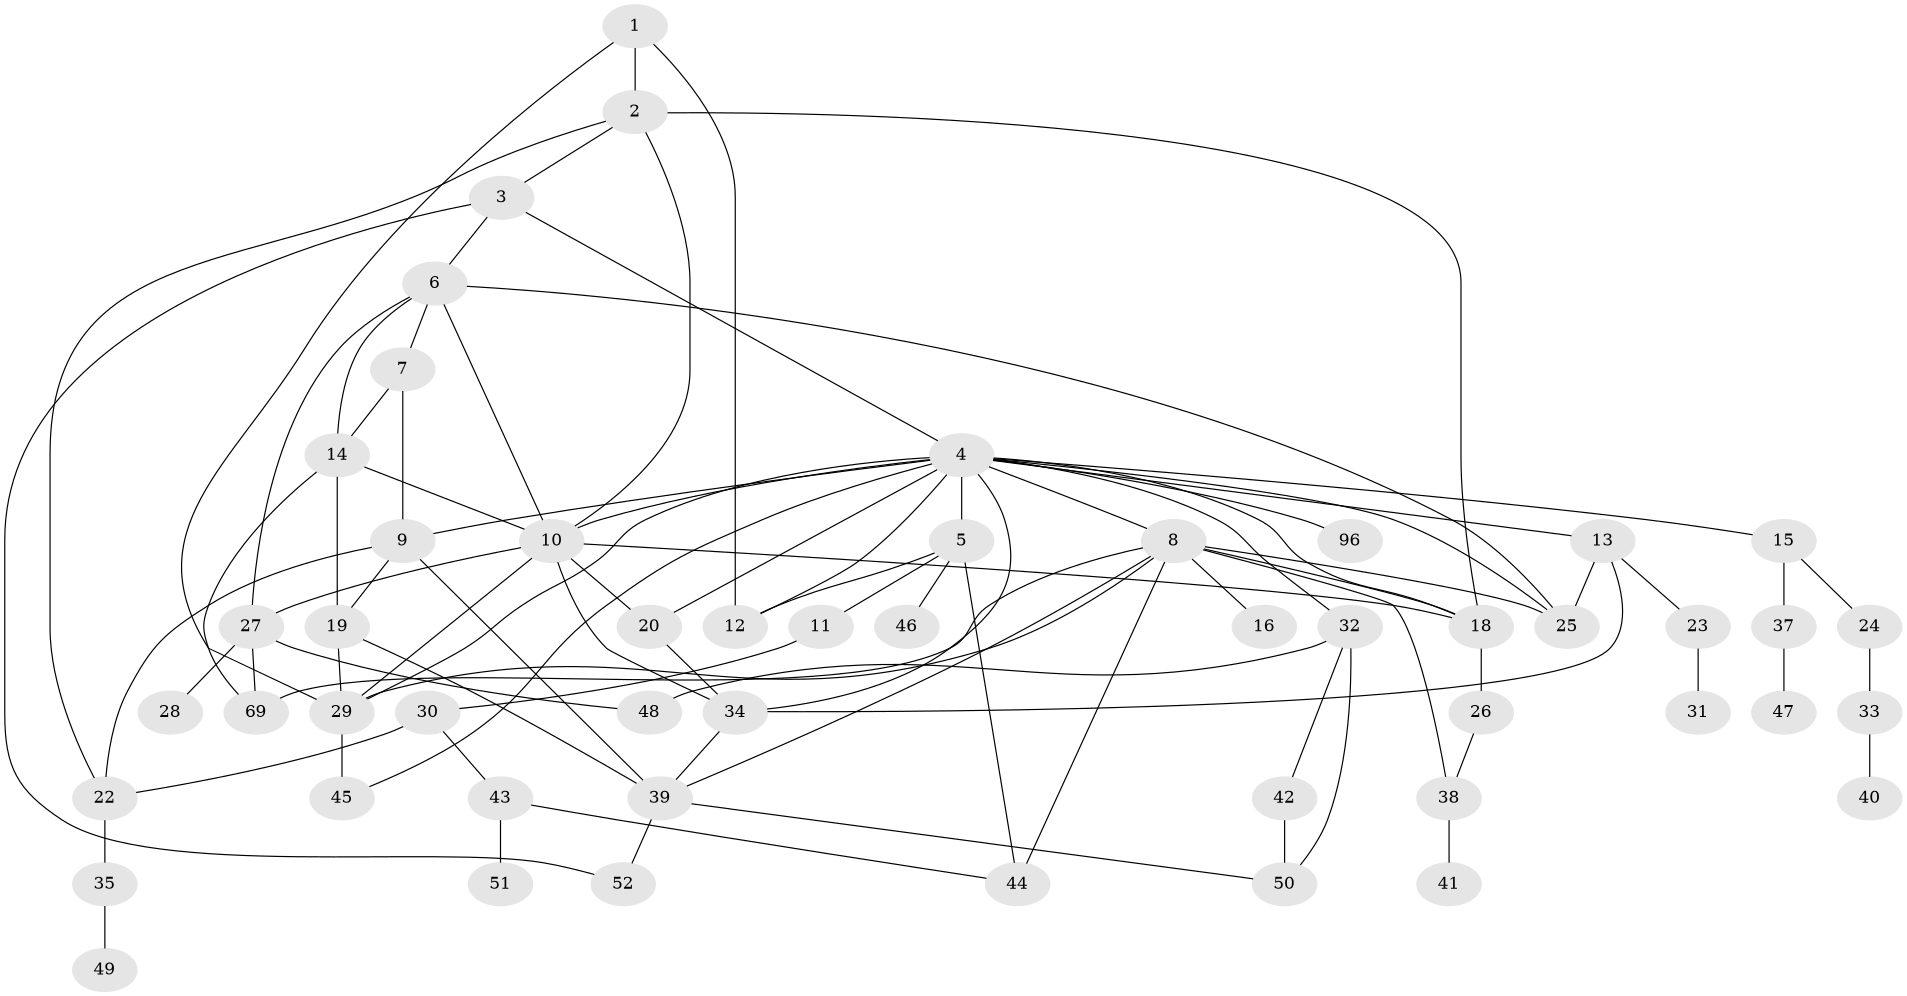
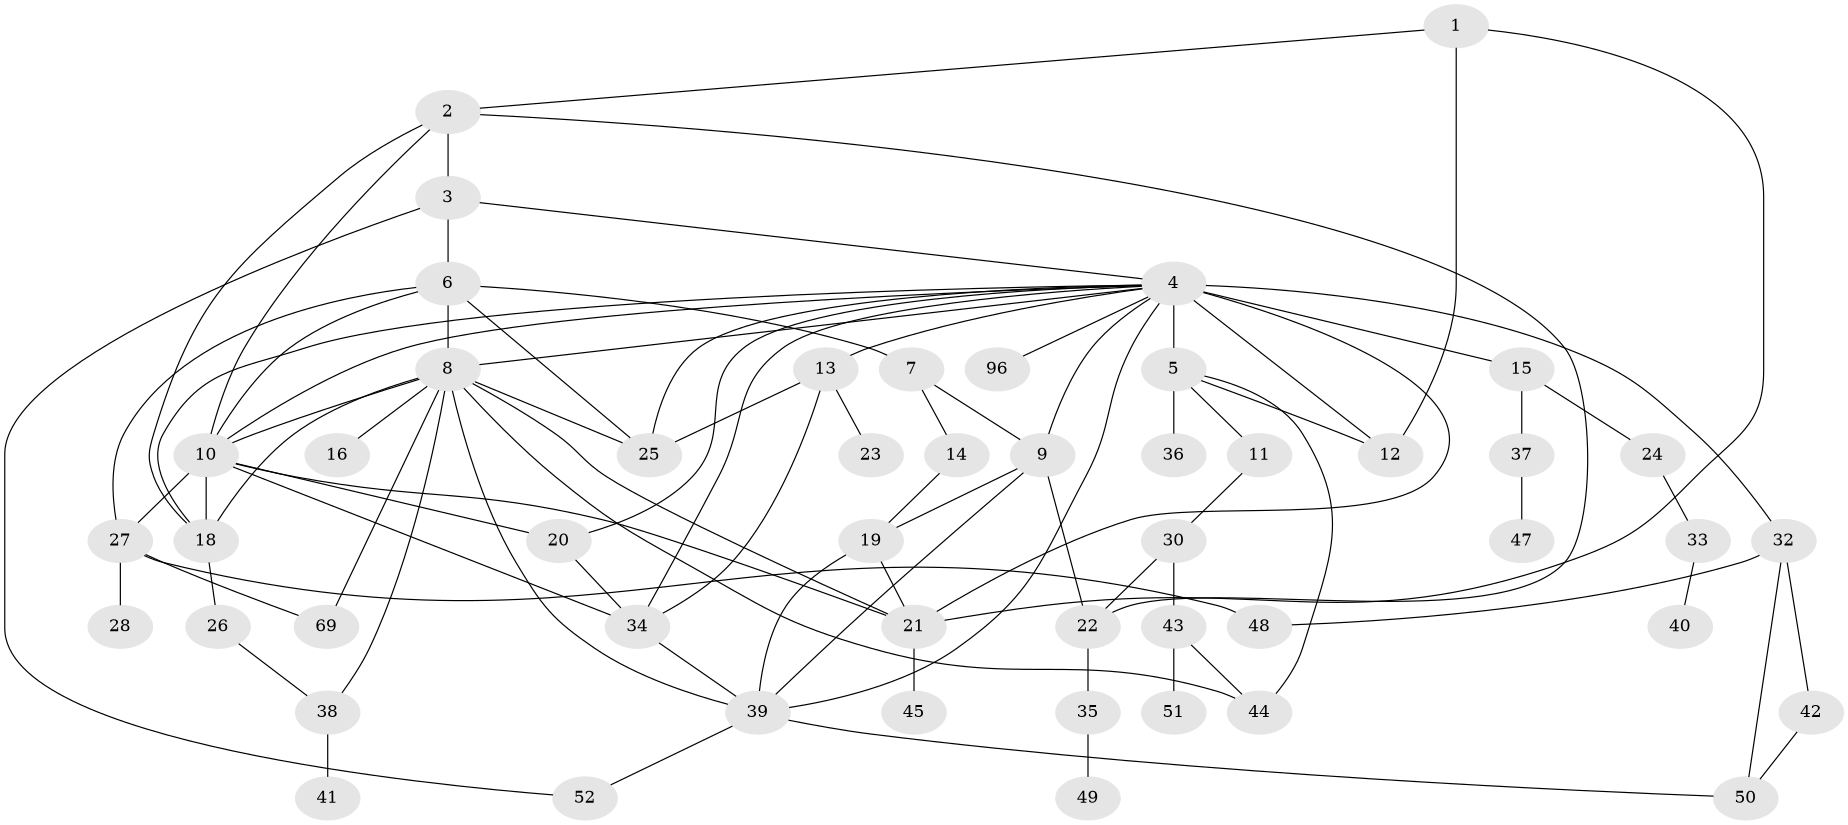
edge "6" -- "14": now "6" -- "8"
edge "14" -- "10": now "8" -- "10"
edge "14" -- "69": removed
edge "4" -- "45": now "4" -- "39"
node "46": label "46" -> "36"
node "29": label "29" -> "21"
node "31": removed
